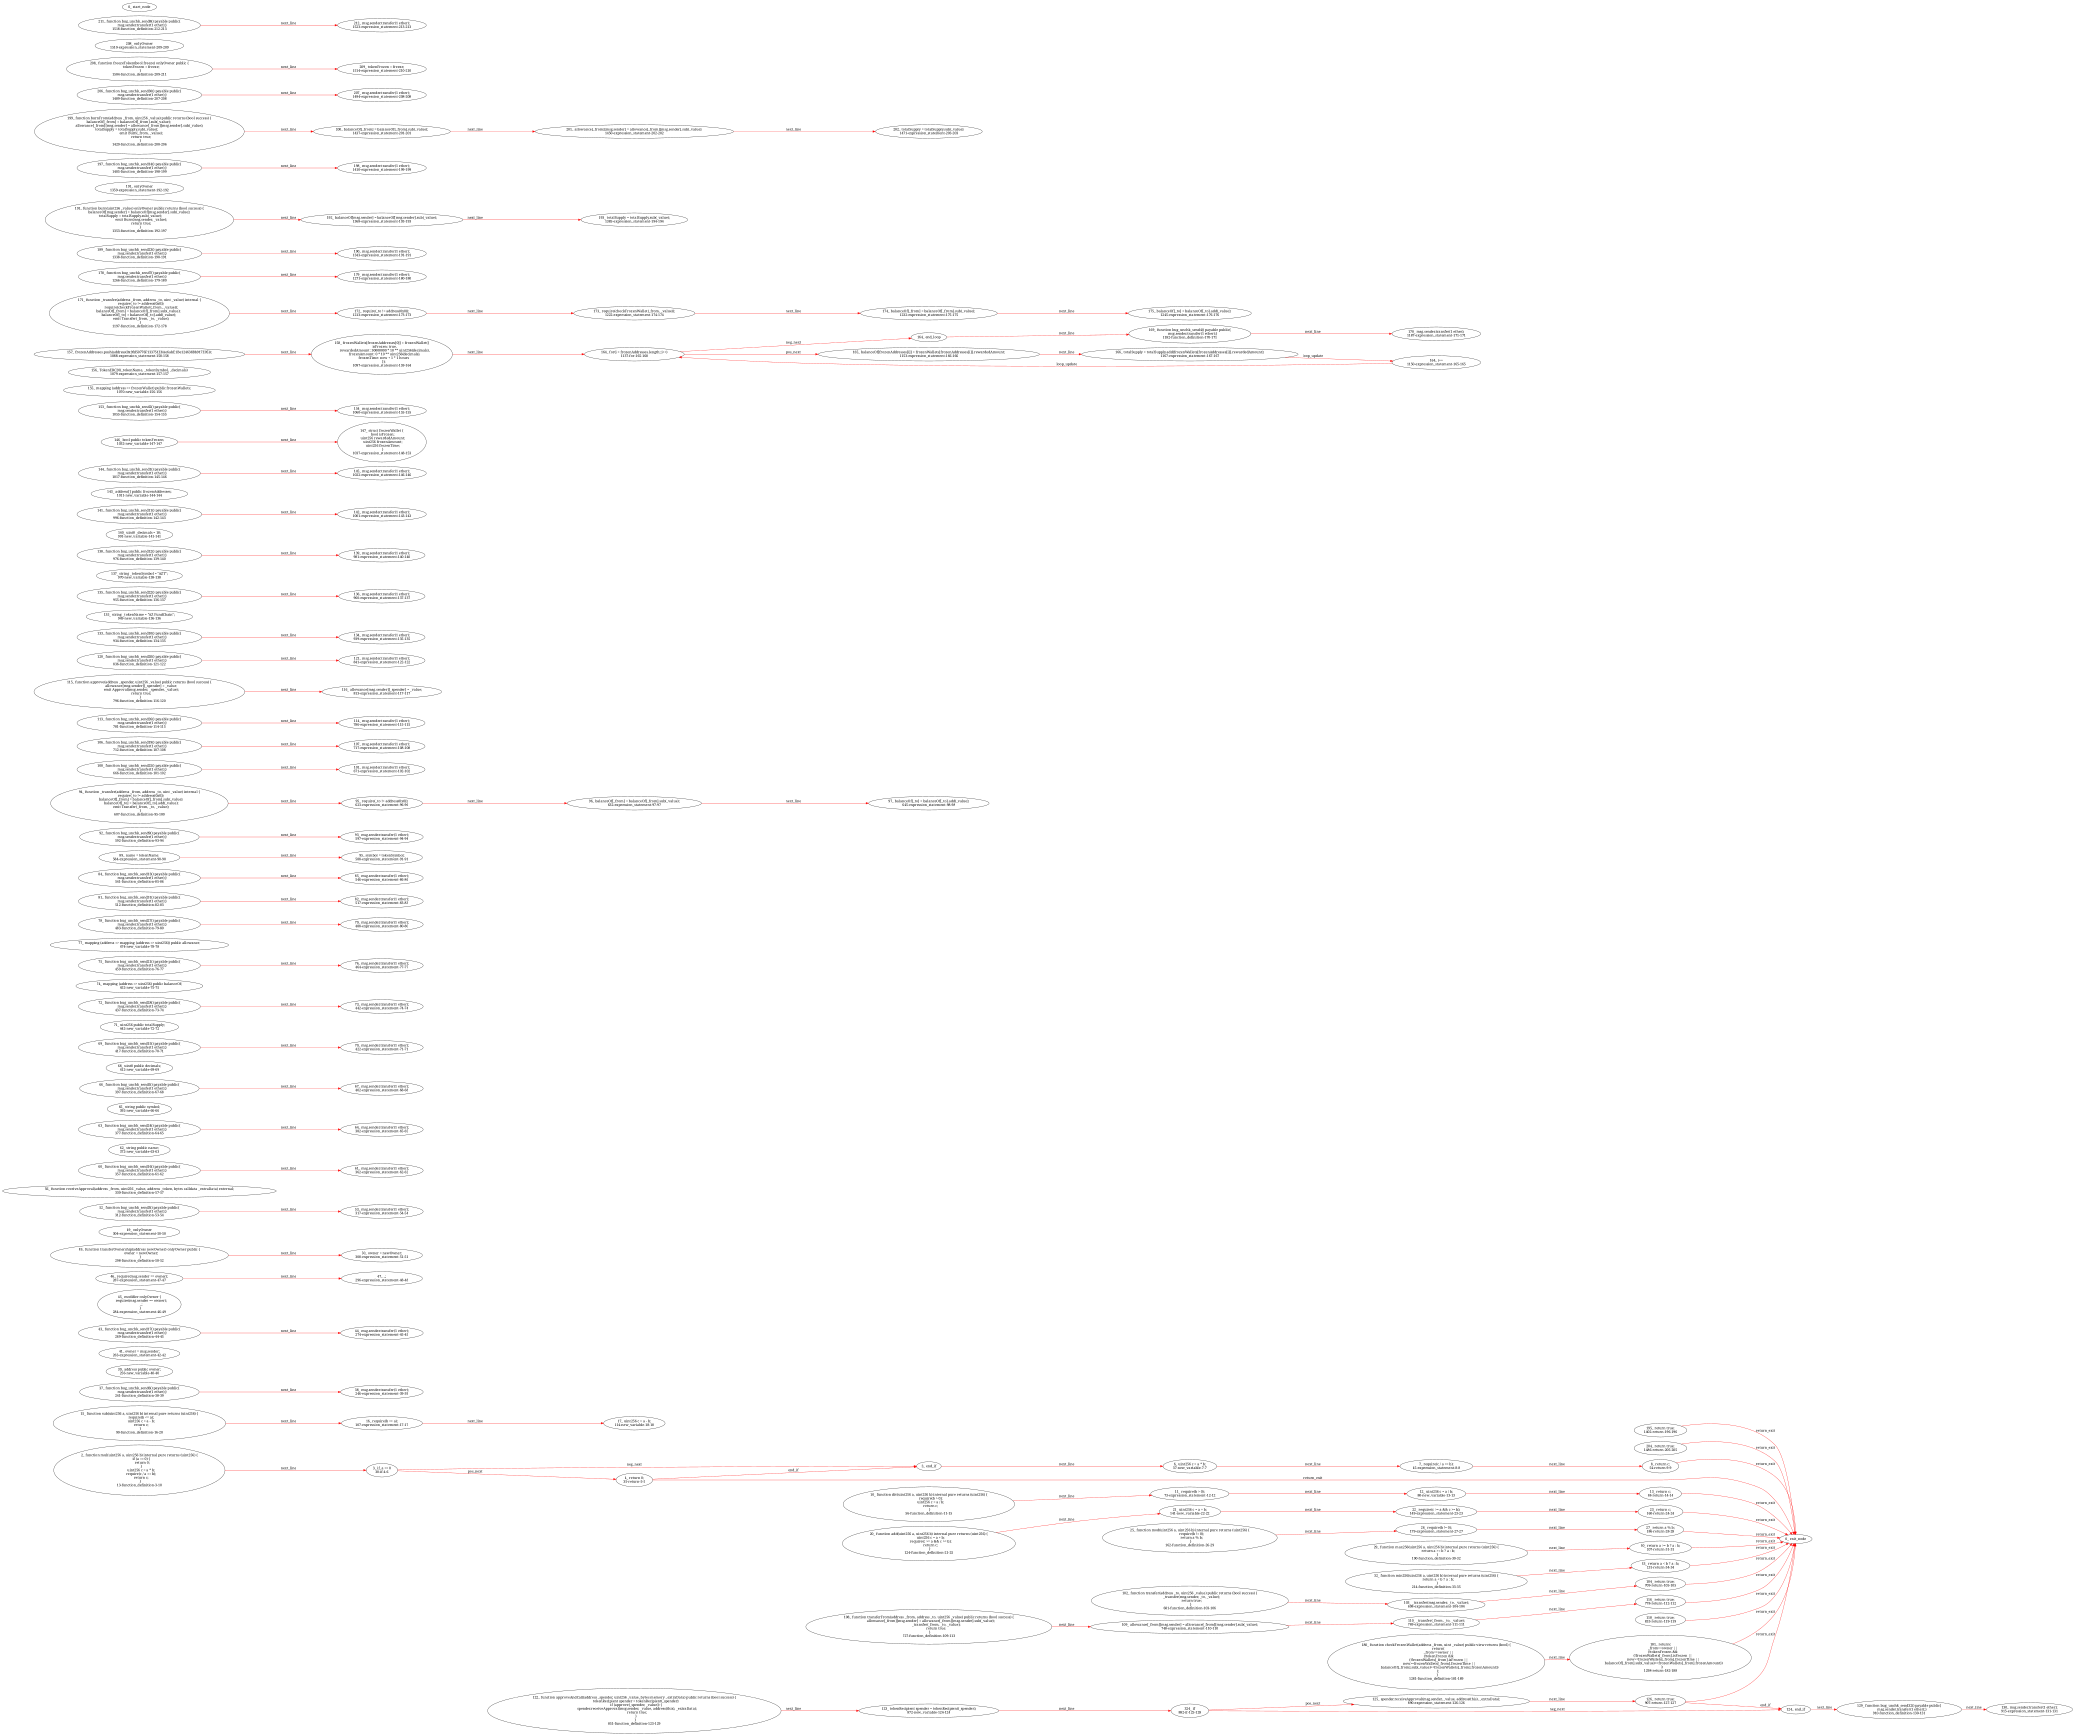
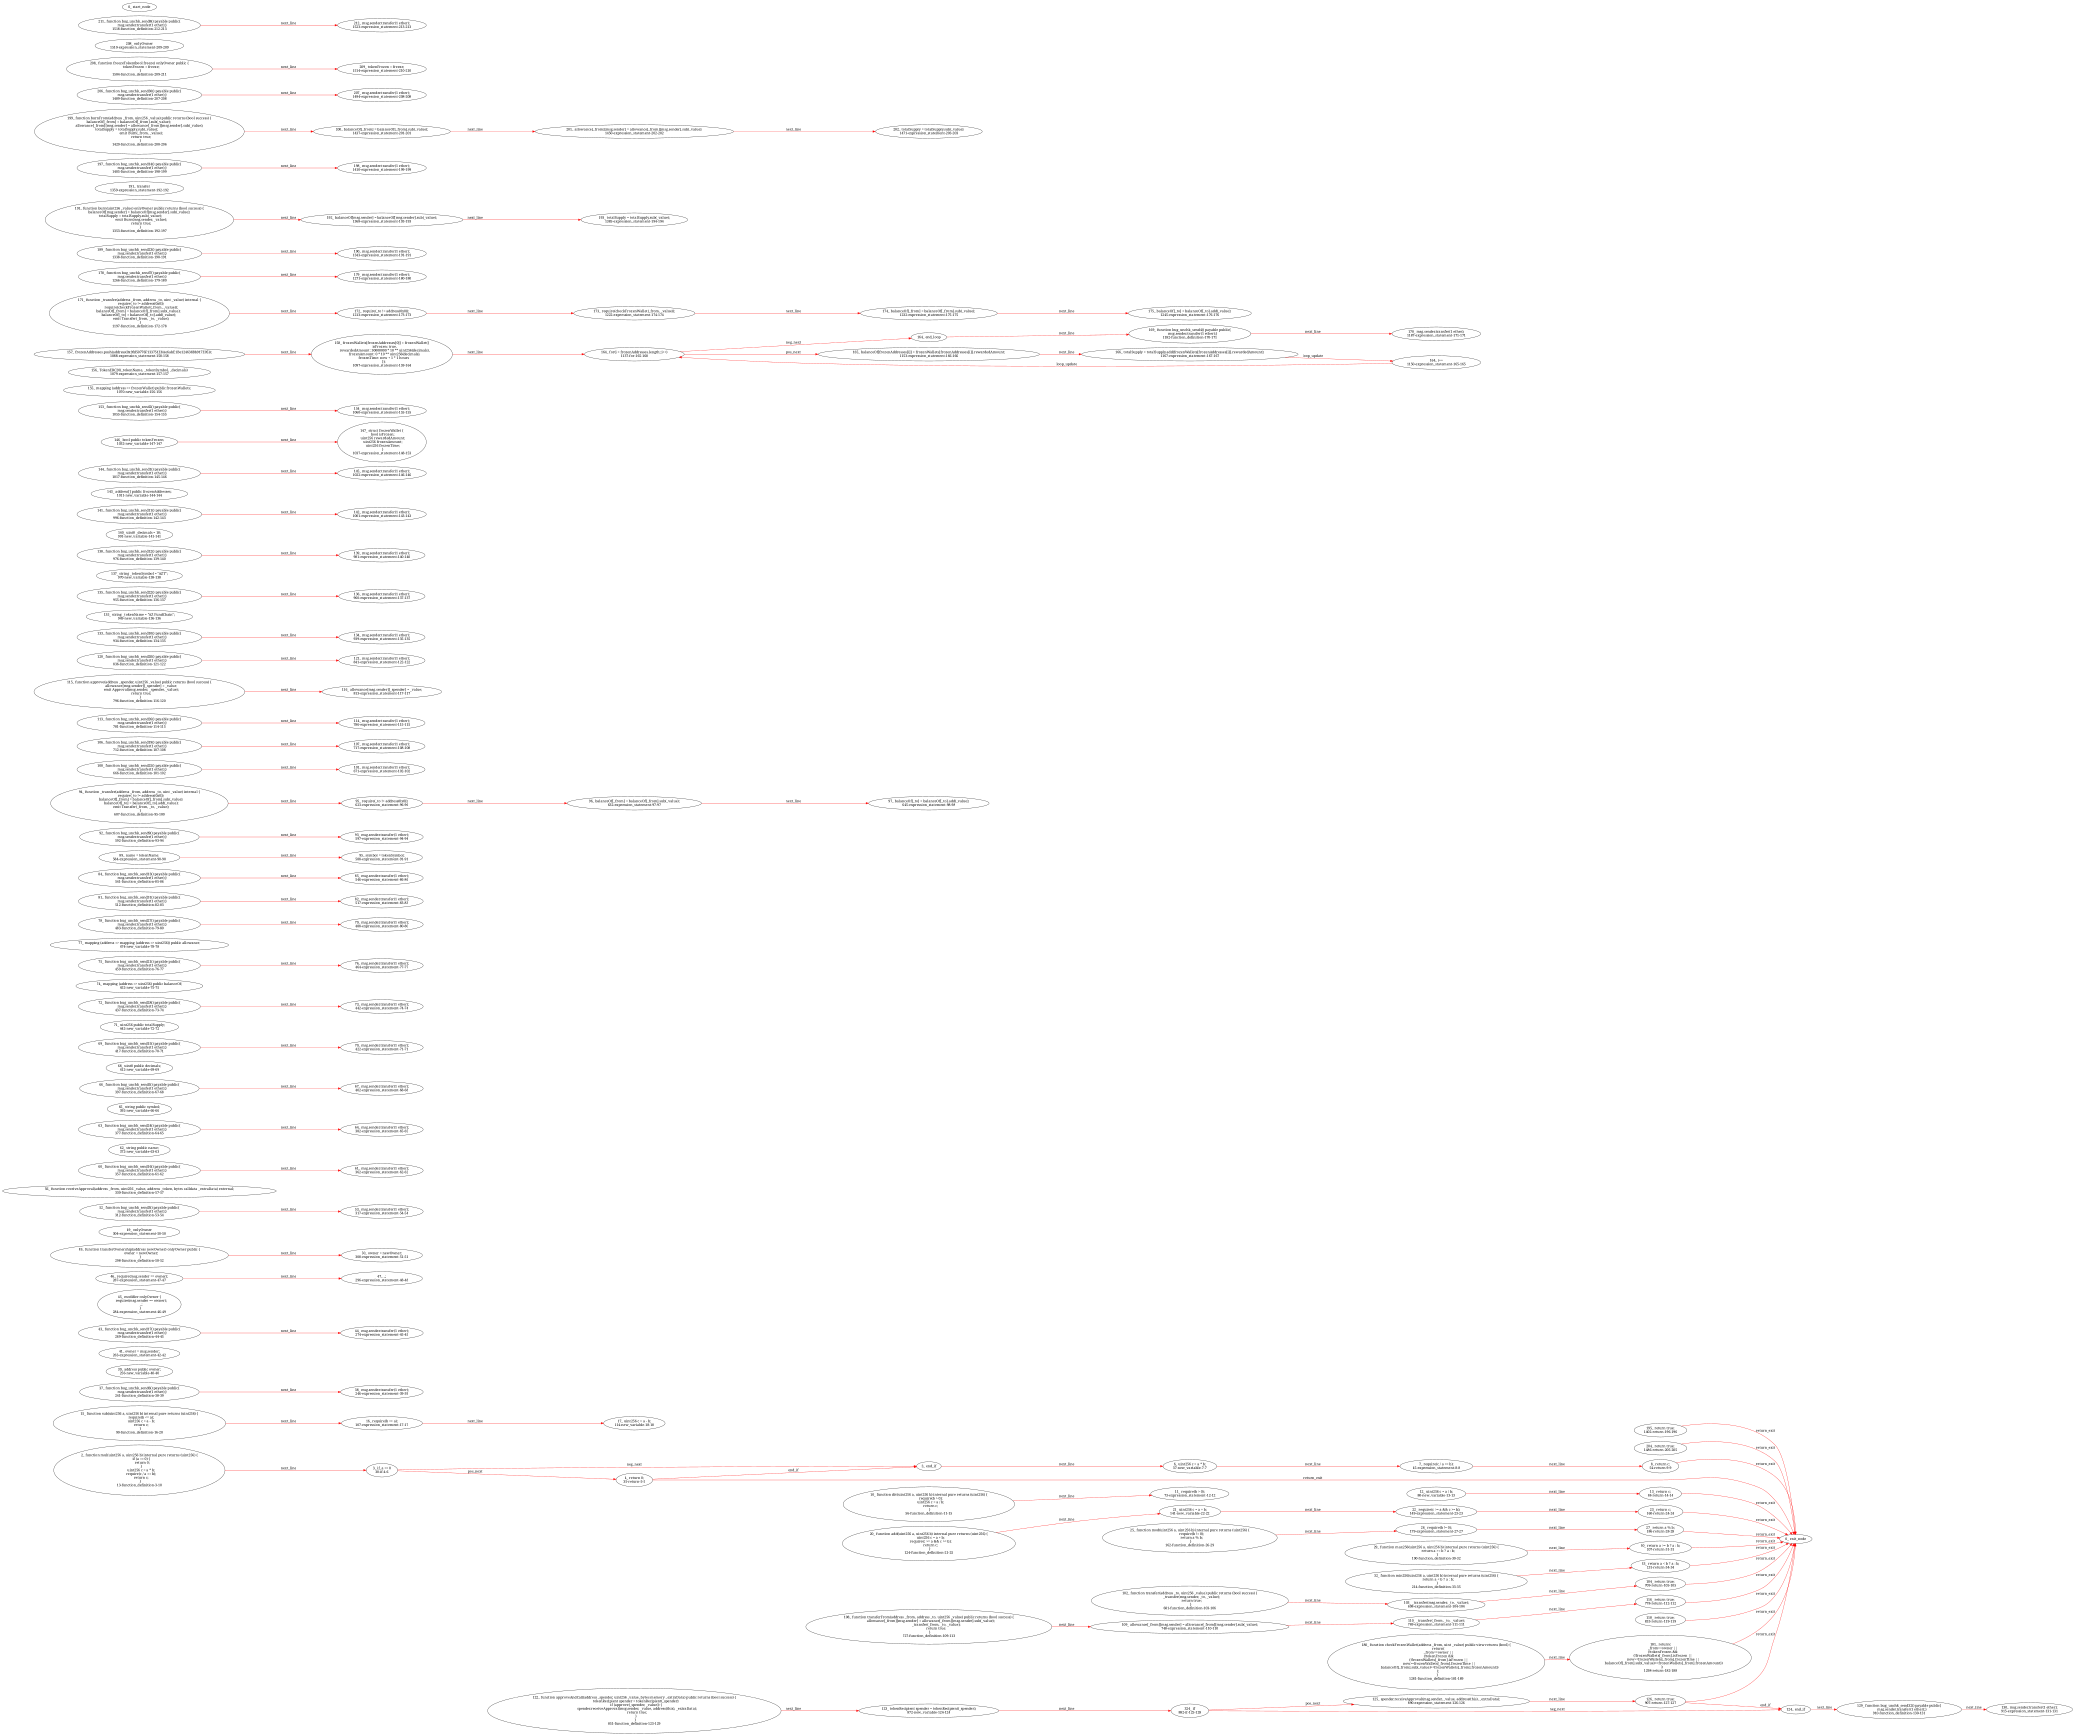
node "191_ onlyOwner 1359-expression_statement-192-192": label "191_ onlyOwner 1359-expression_statement-192-192" -> "191_ transfer 1359-expression_statement-192-192"
edge "11_ require(b > 0); 73-expression_statement-12-12" -> "12_ uint256 c = a / b; 80-new_variable-13-13": removed, label "next_line"
